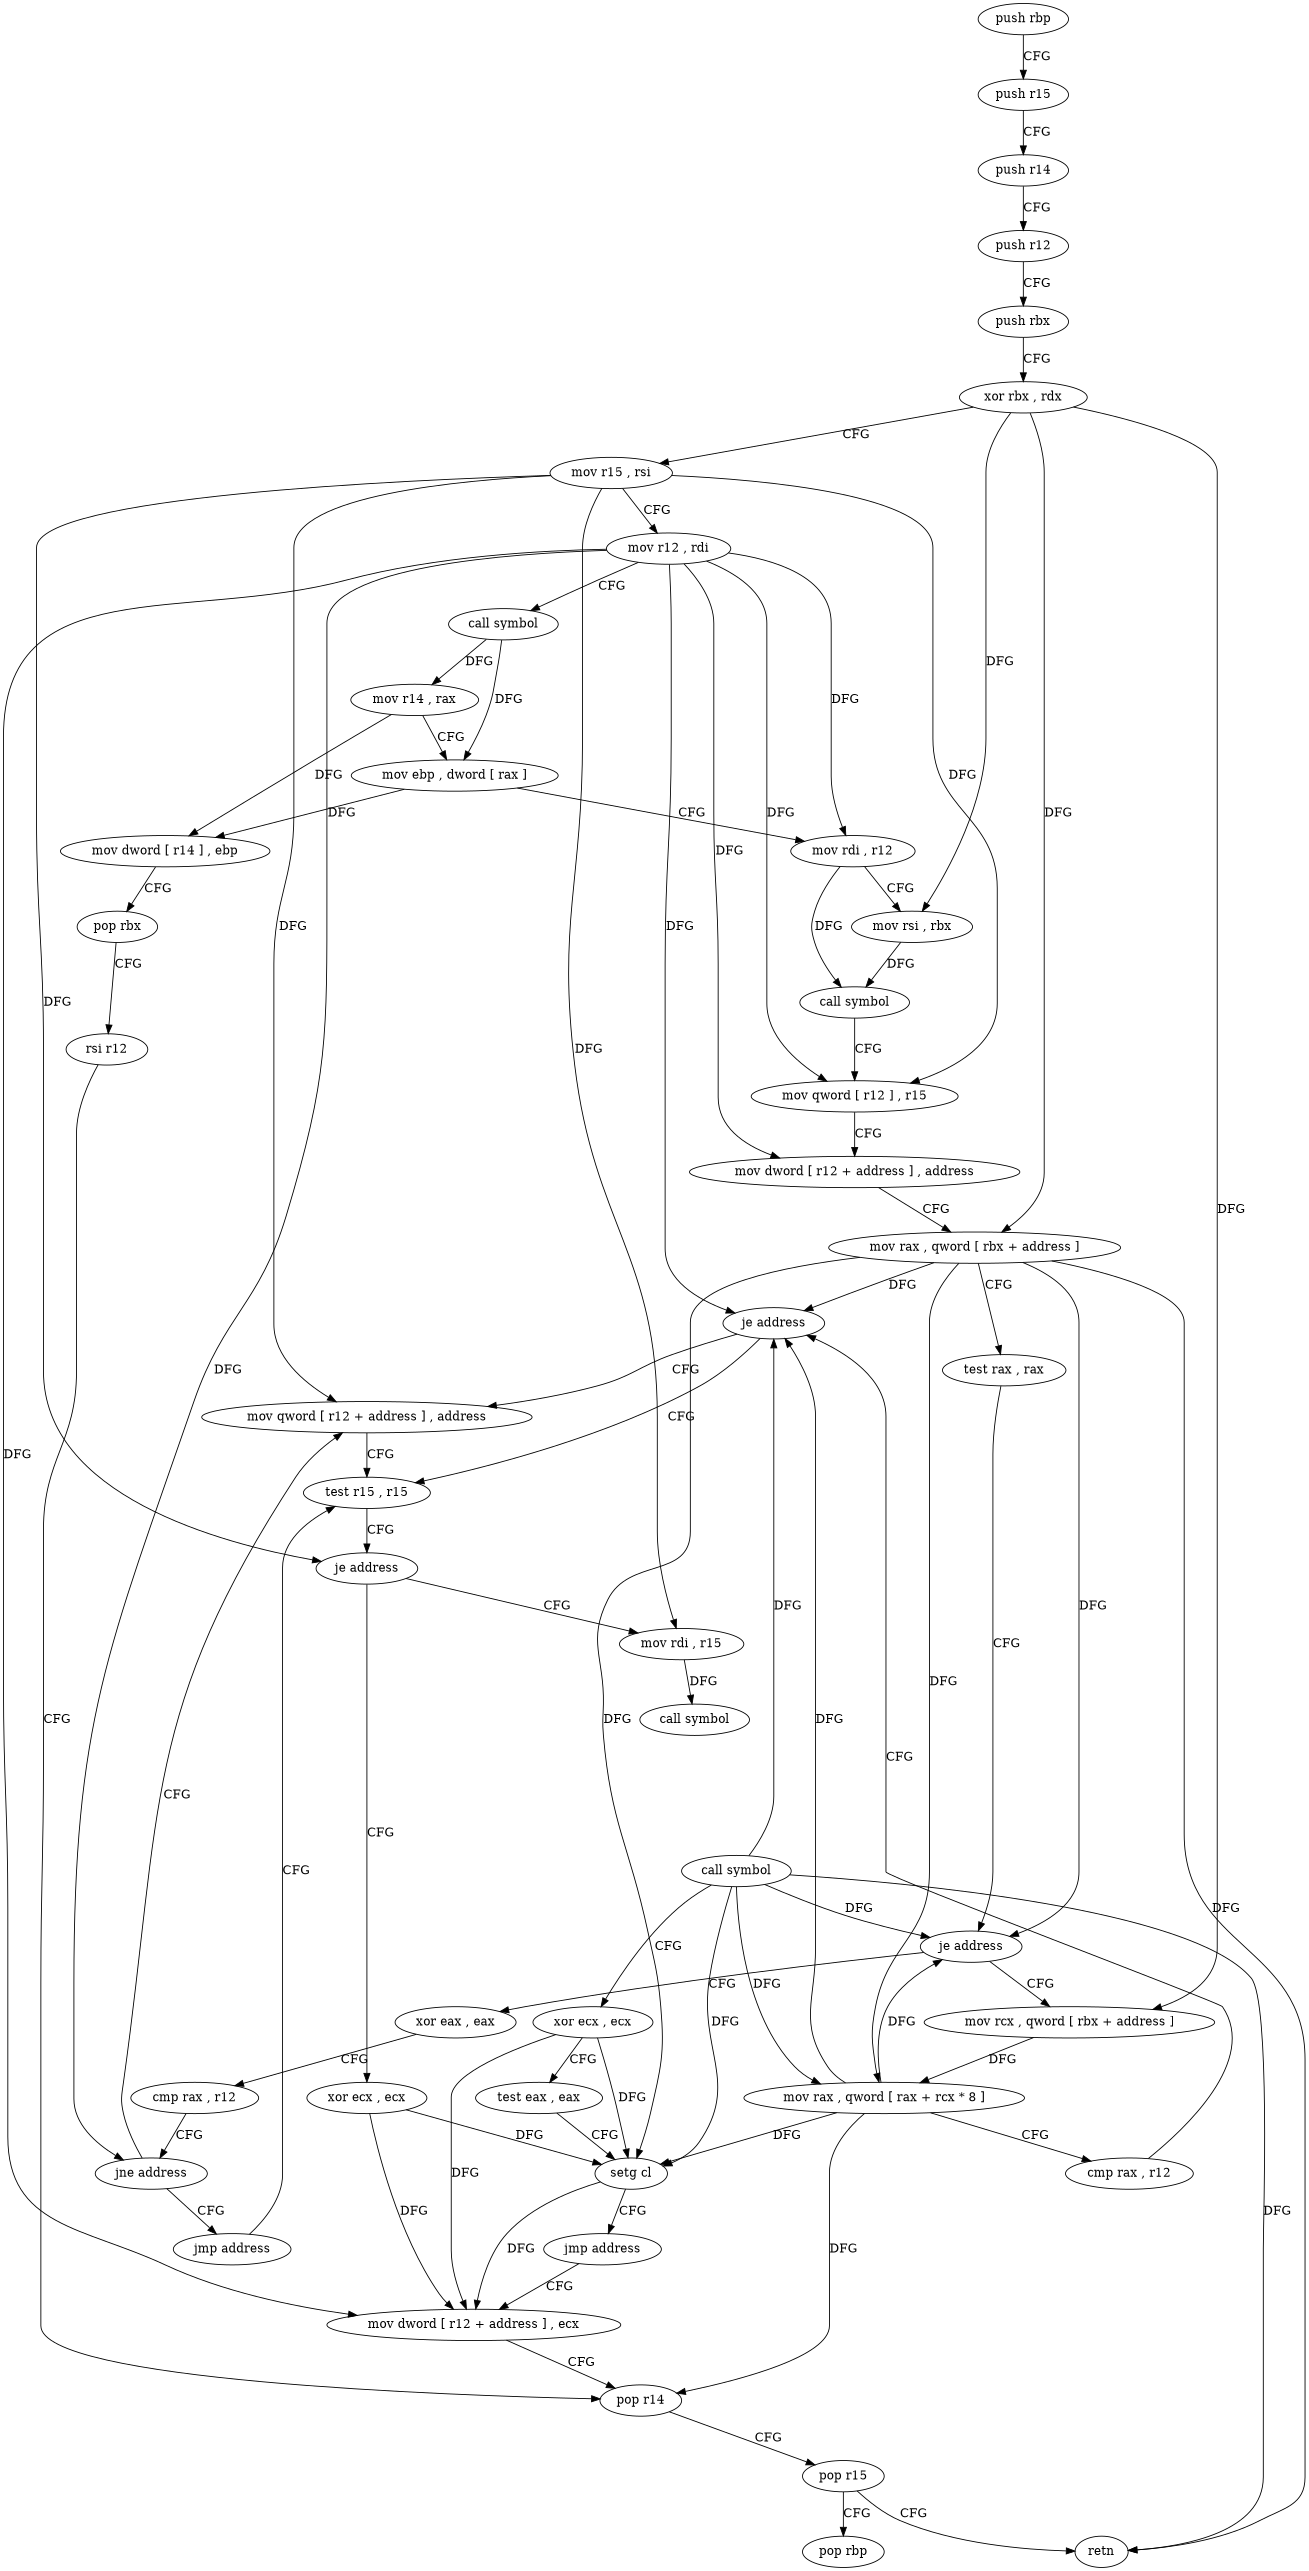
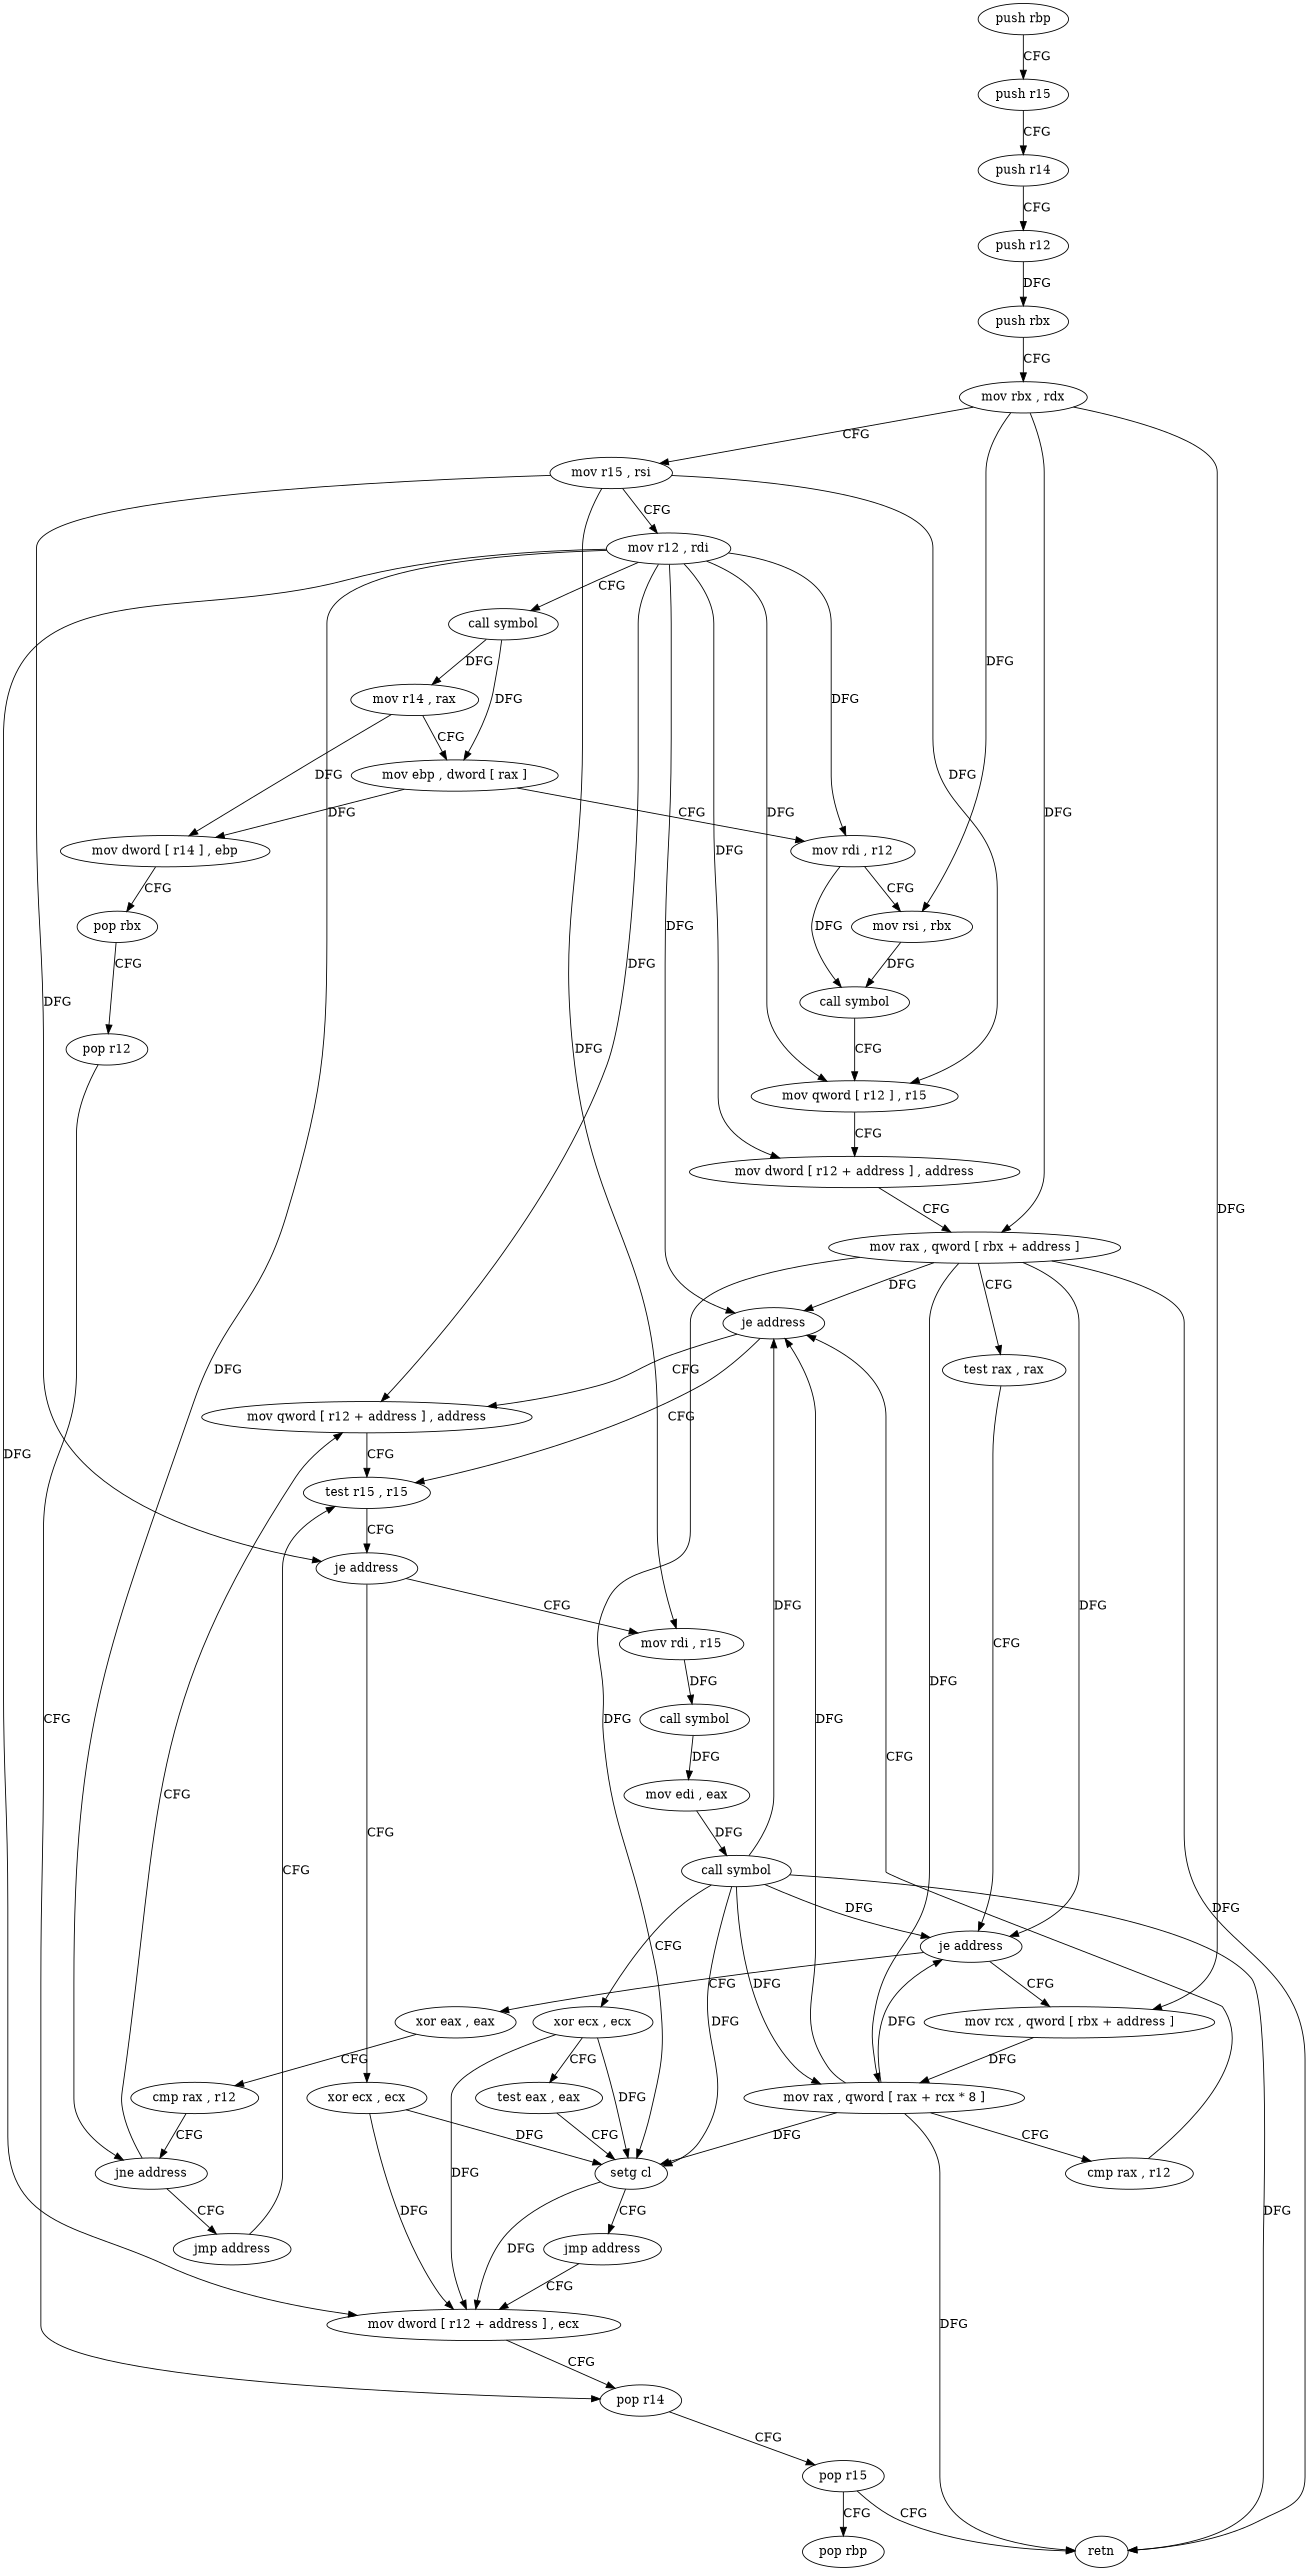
edge "push r12" -> "push rbx": label "CFG" -> "DFG"
node "xor rbx , rdx": label "xor rbx , rdx" -> "mov rbx , rdx"
edge "mov r15 , rsi" -> "mov qword [ r12 + address ] , address": now "mov r12 , rdi" -> "mov qword [ r12 + address ] , address"
node "rsi r12": label "rsi r12" -> "pop r12"
node "mov edi , eax": added
edge "mov rax , qword [ rax + rcx * 8 ]" -> "pop r14": now "mov rax , qword [ rax + rcx * 8 ]" -> "retn"
